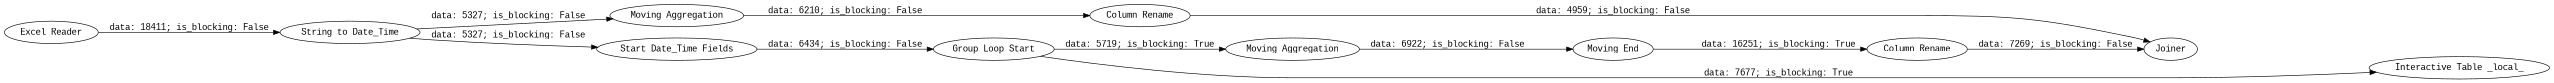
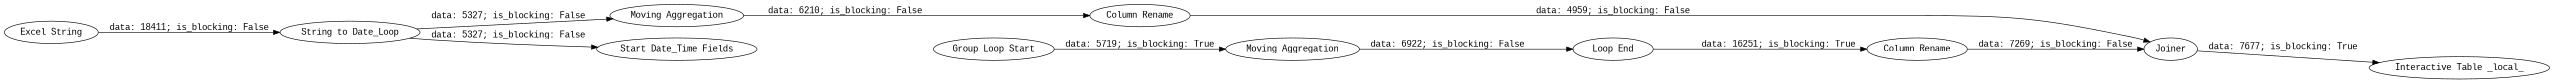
node "Excel Reader": label "Excel Reader" -> "Excel String"
node "String to Date_Time": label "String to Date_Time" -> "String to Date_Loop"
edge "Start Date_Time Fields" -> "Group Loop Start": removed, label "data: 6434; is_blocking: False"
node "Moving End": label "Moving End" -> "Loop End"
edge "Group Loop Start" -> "Interactive Table _local_": now "Joiner" -> "Interactive Table _local_"
